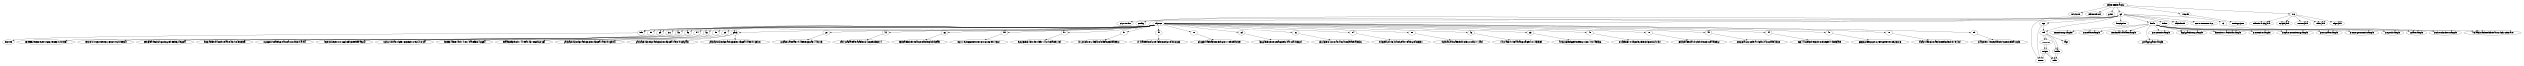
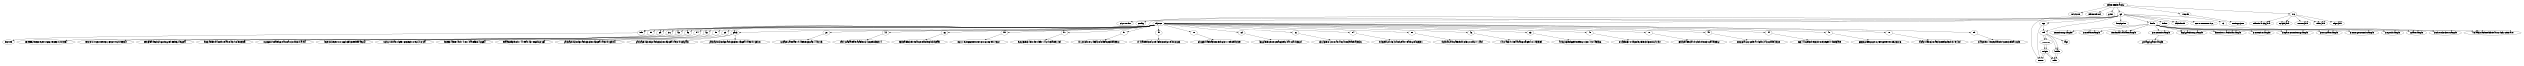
edge "hooks" -> "pre-applypatch.sample": now "pre-commit.sample" -> "pre-applypatch.sample"
